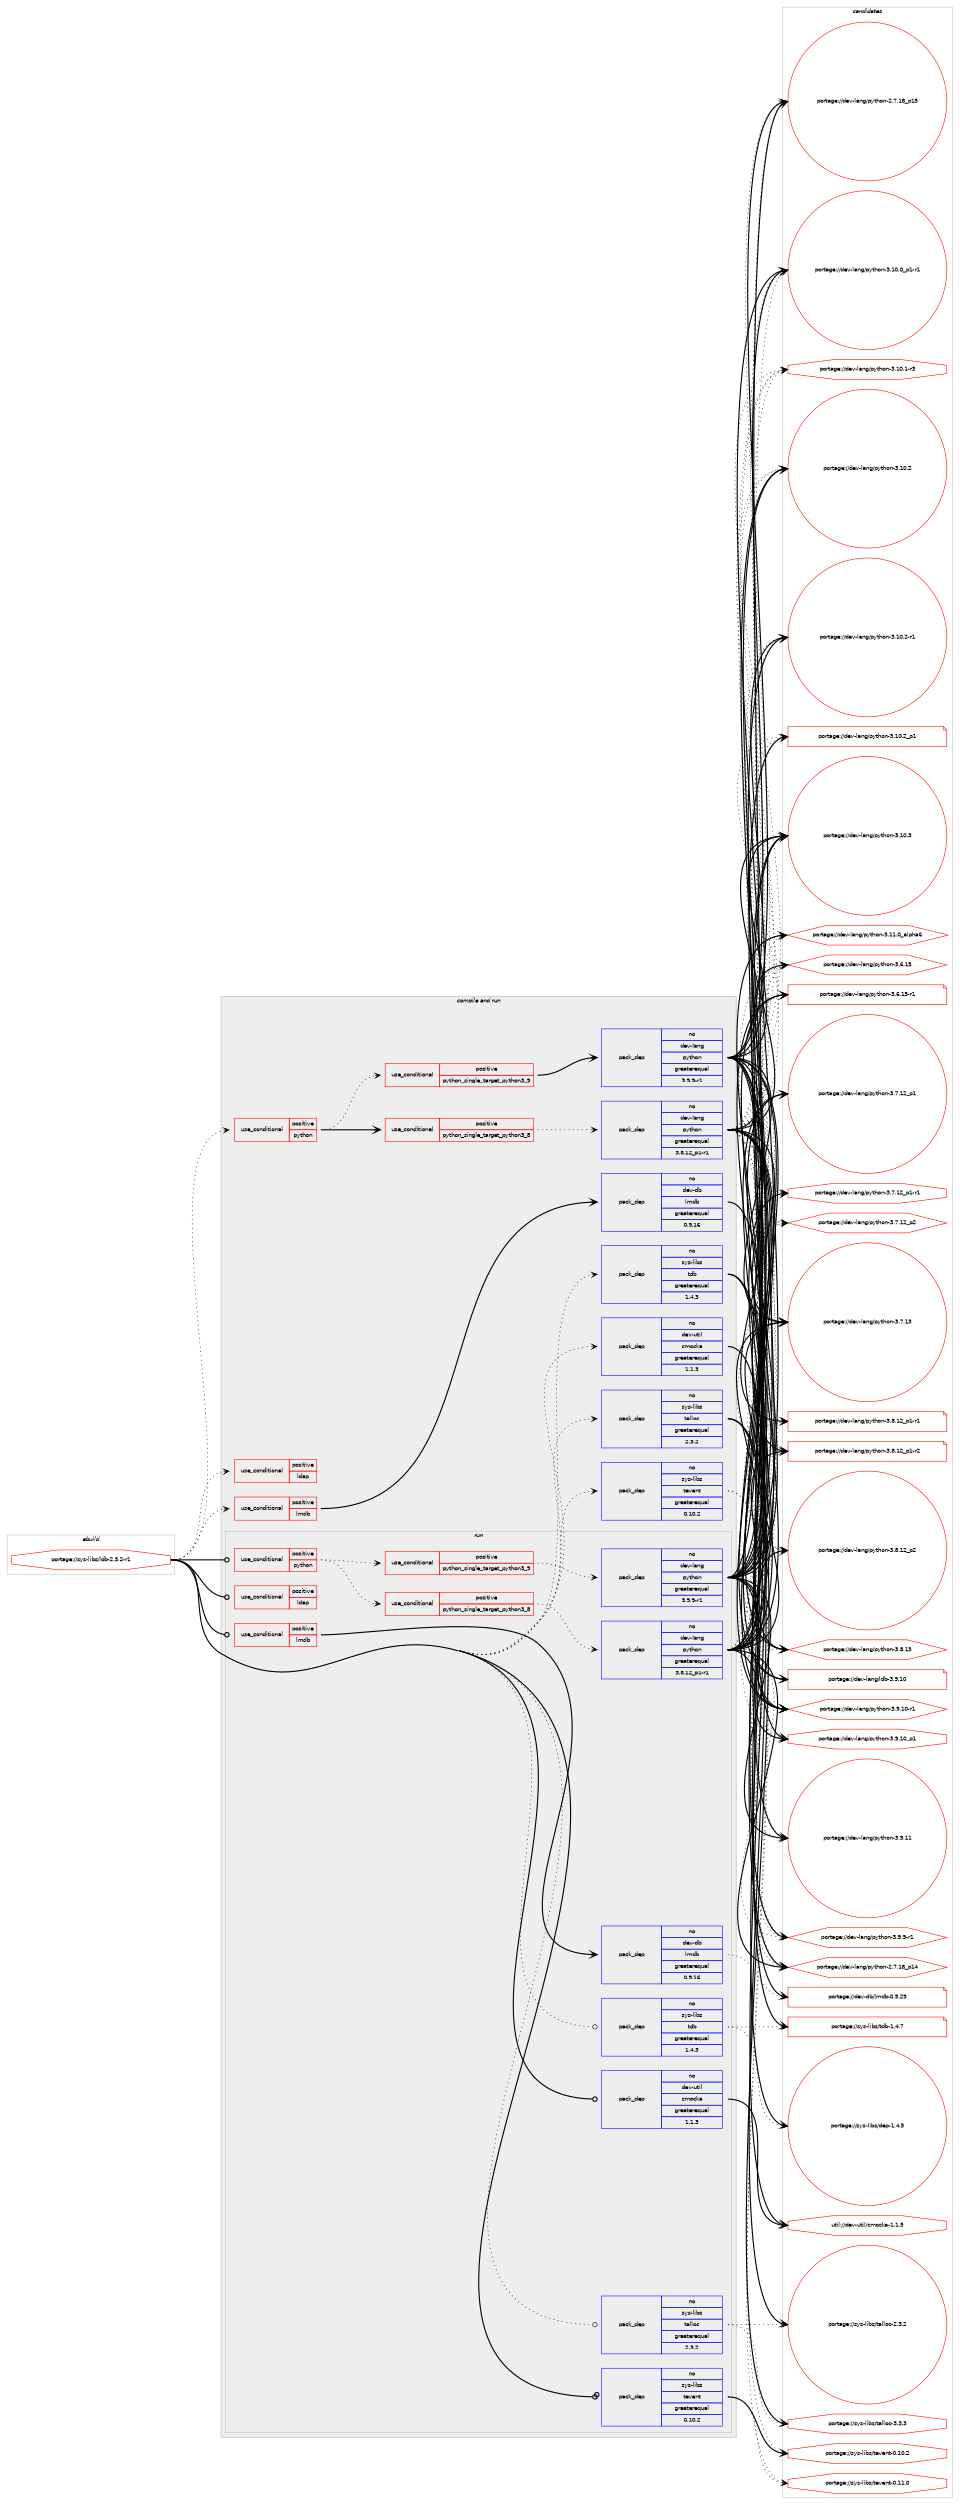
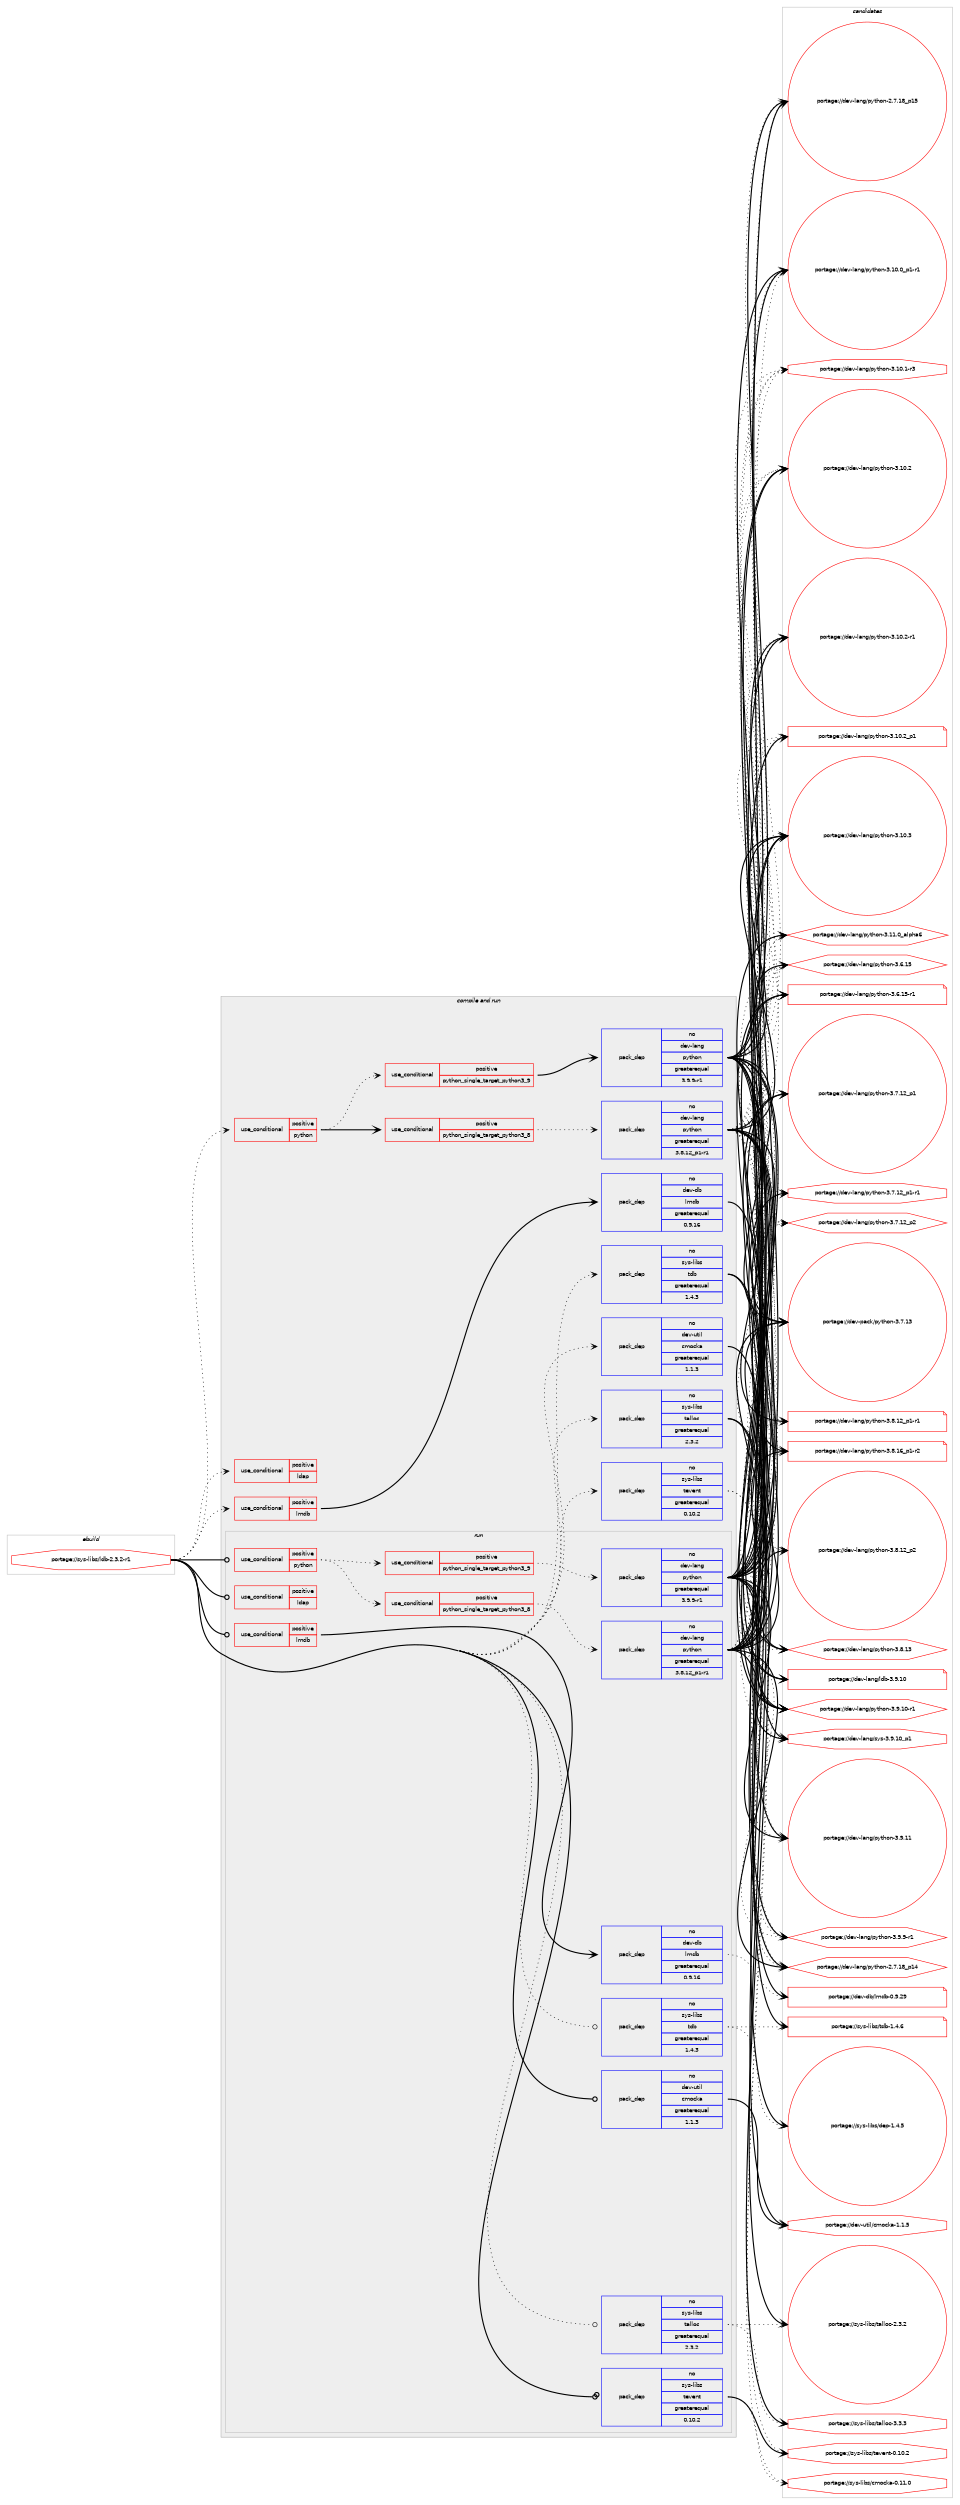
node "portage://dev-lang/python-3.7.13": label "portage://dev-lang/python-3.7.13" -> "portage://dev-pack/python-3.7.13"
node "portage://dev-lang/python-3.8.12_p1-r2": label "portage://dev-lang/python-3.8.12_p1-r2" -> "portage://dev-lang/python-3.8.16_p1-r2"
node "portage://dev-lang/python-3.9.10_p1": label "portage://dev-lang/python-3.9.10_p1" -> "portage://dev-lang/sys-3.9.10_p1"
node "portage://sys-libs/tdb-1.4.7": label "portage://sys-libs/tdb-1.4.7" -> "portage://sys-libs/tdb-1.4.6"
node "util://dev-util/cmocka-1.1.5": label "util://dev-util/cmocka-1.1.5" -> "portage://dev-util/cmocka-1.1.5"
node "portage://sys-libs/tevent-0.11.0": label "portage://sys-libs/tevent-0.11.0" -> "portage://sys-libs/cmocka-0.11.0"
